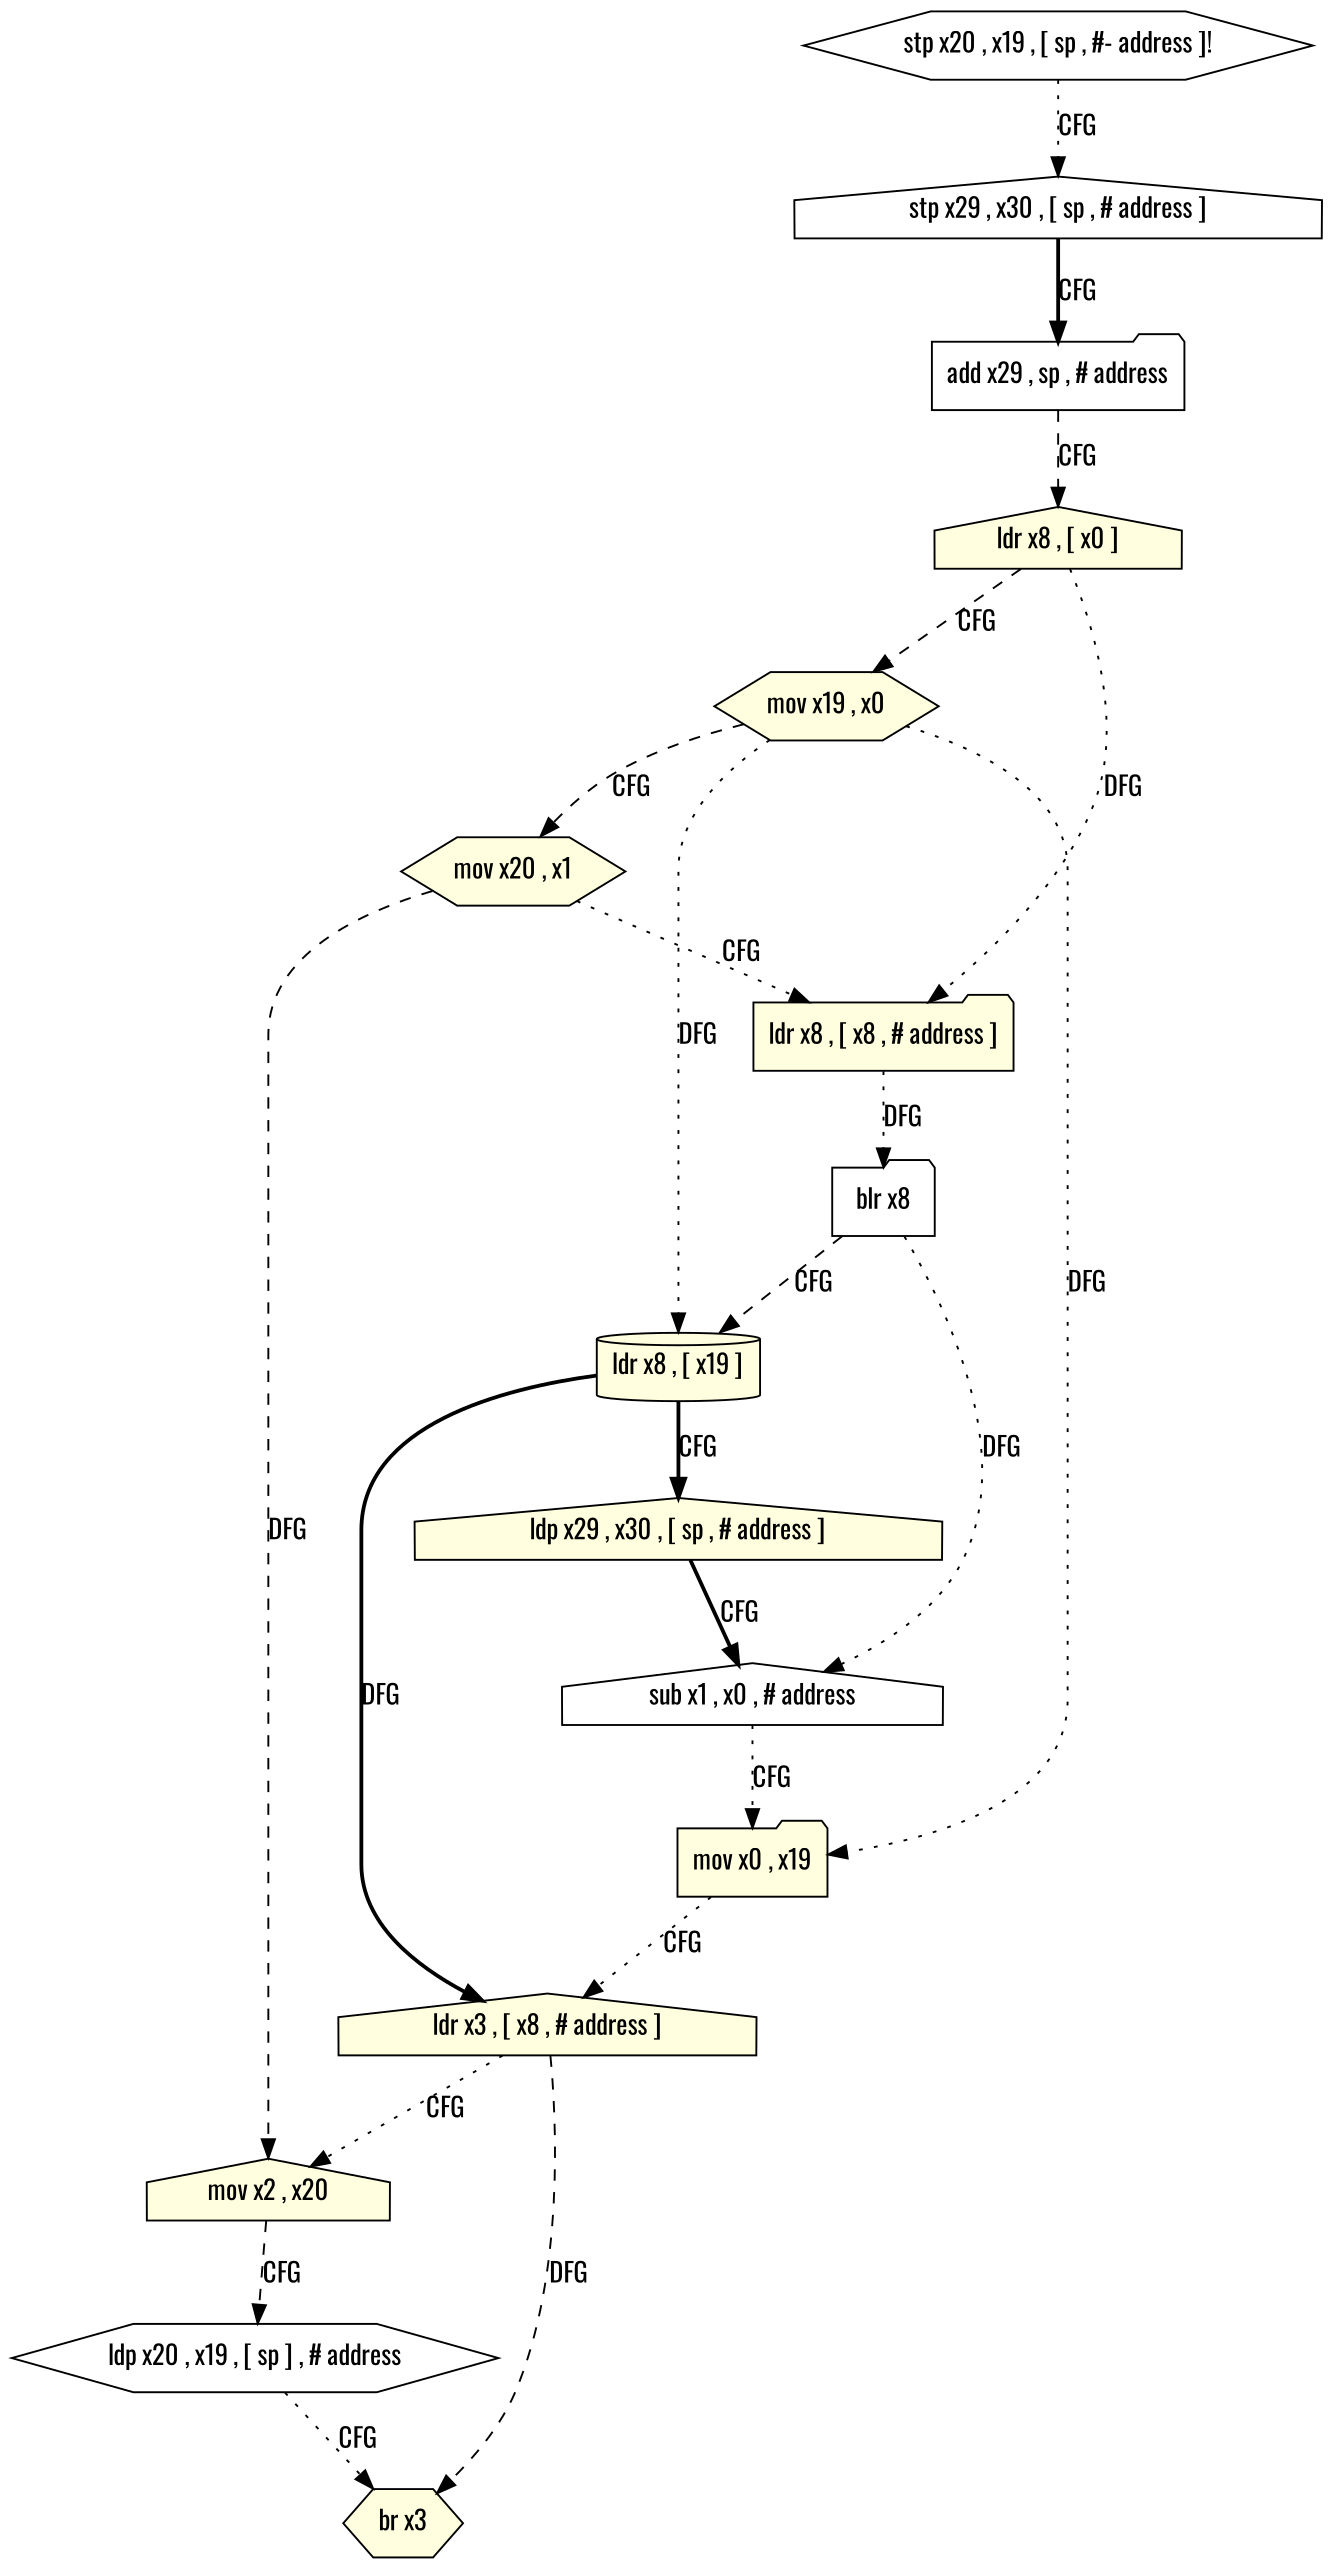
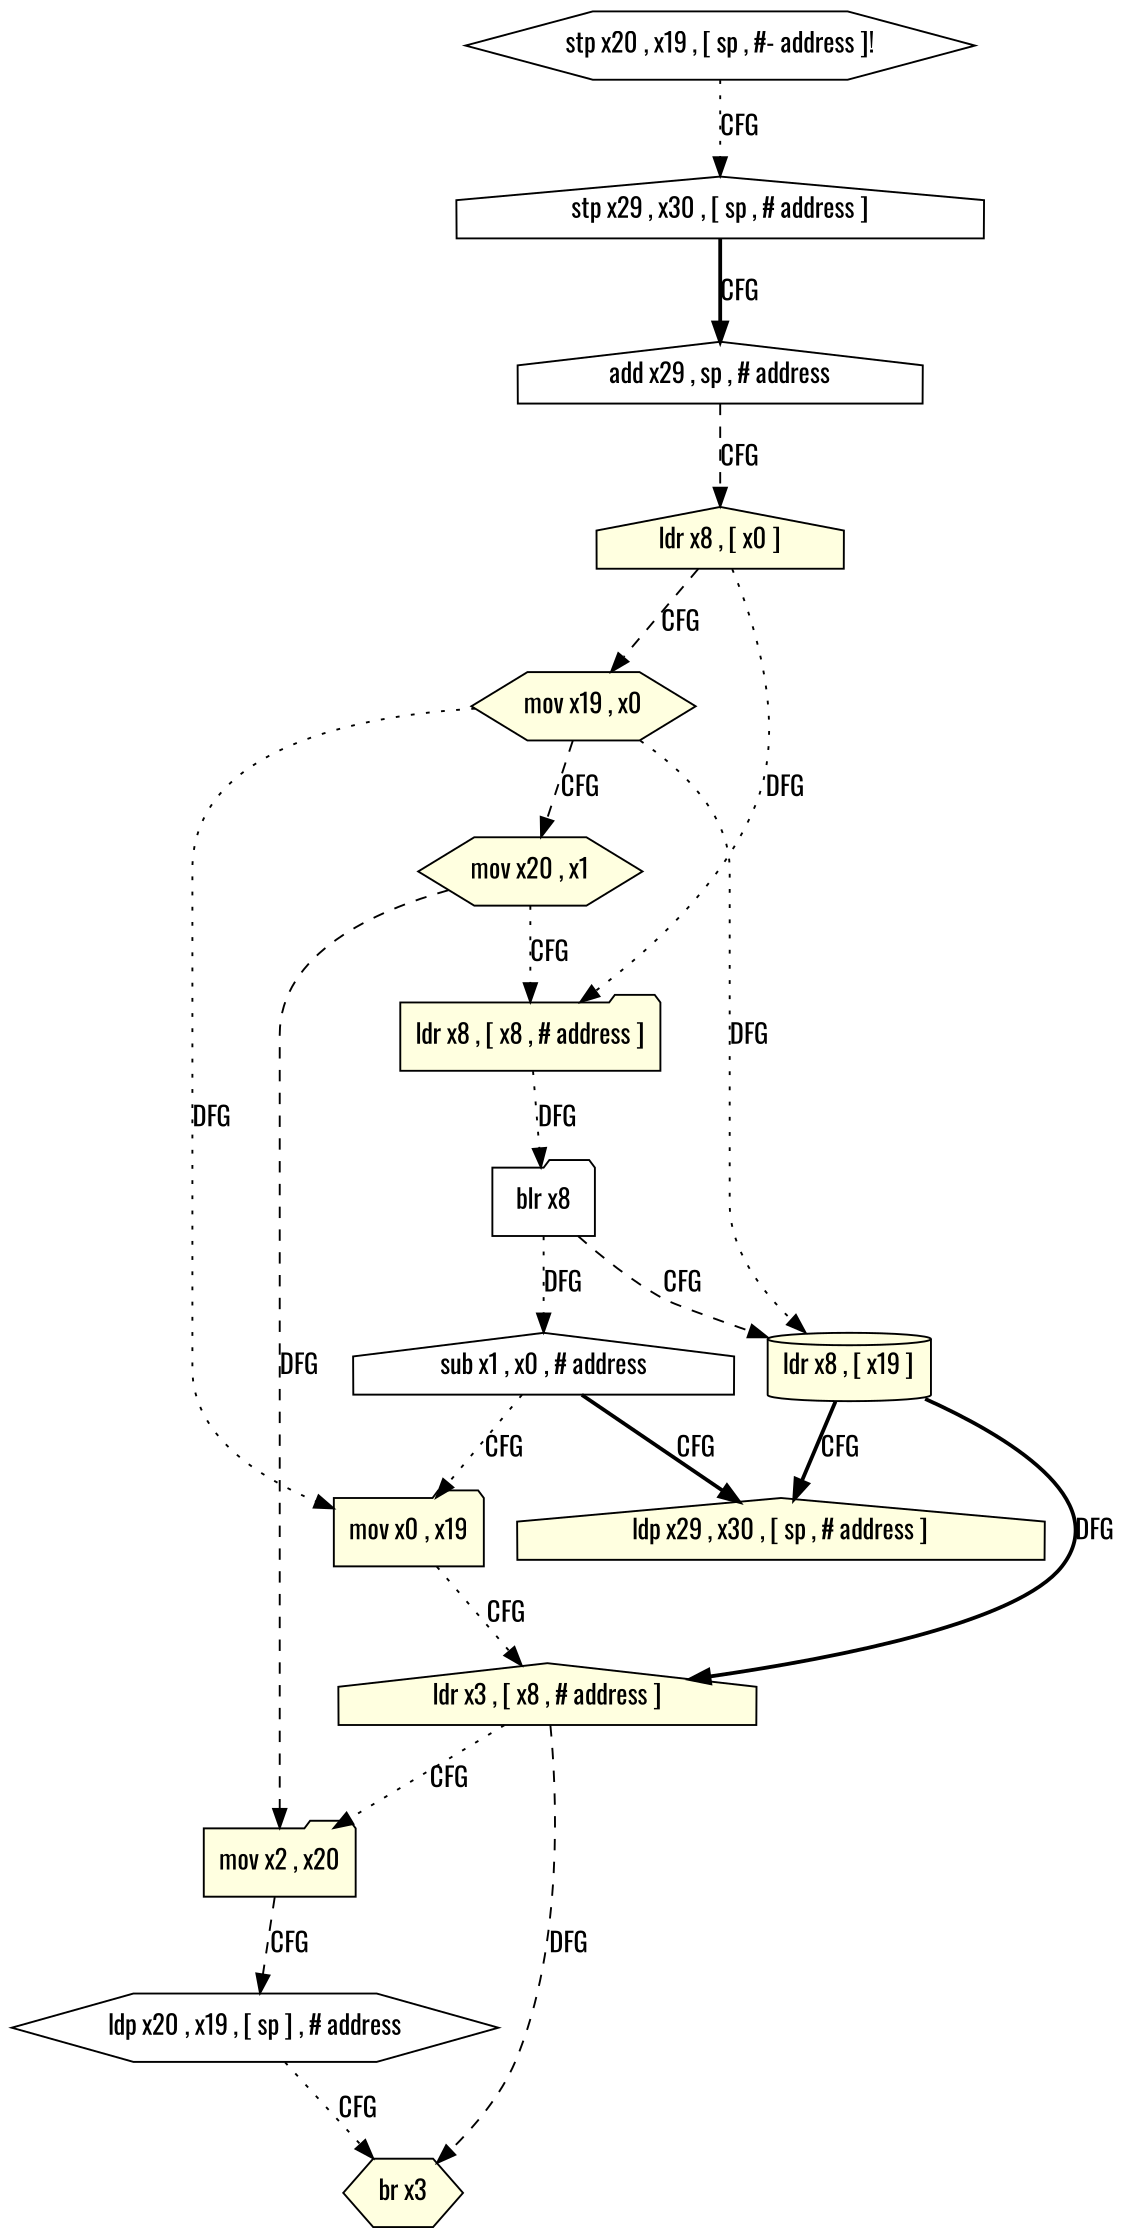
node "add x29 , sp , # address": shape folder -> house
edge "ldp x29 , x30 , [ sp , # address ]" -> "sub x1 , x0 , # address": reversed
node "mov x2 , x20": shape house -> folder
